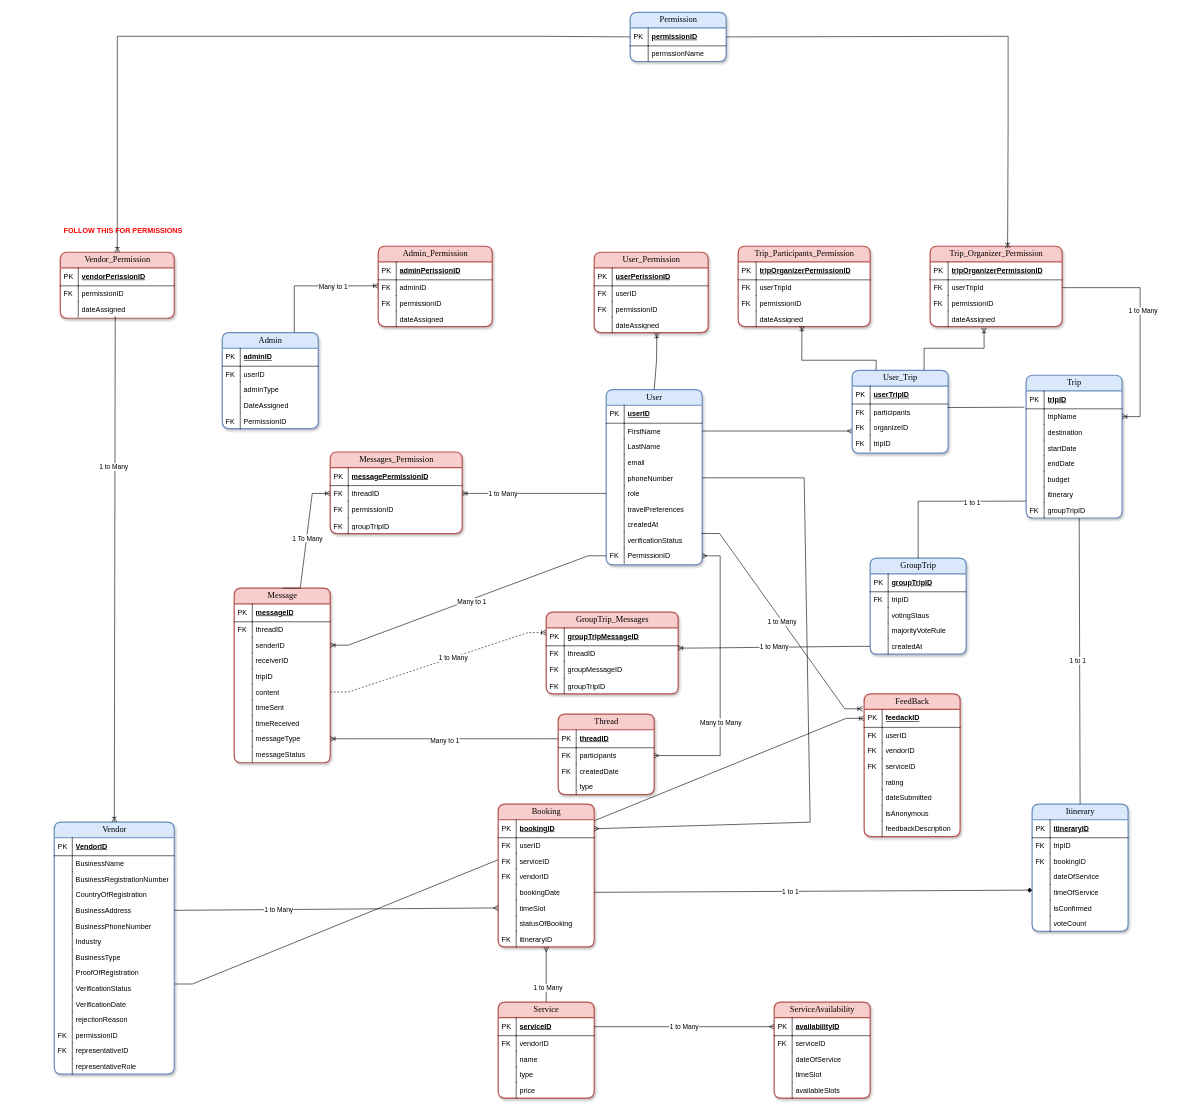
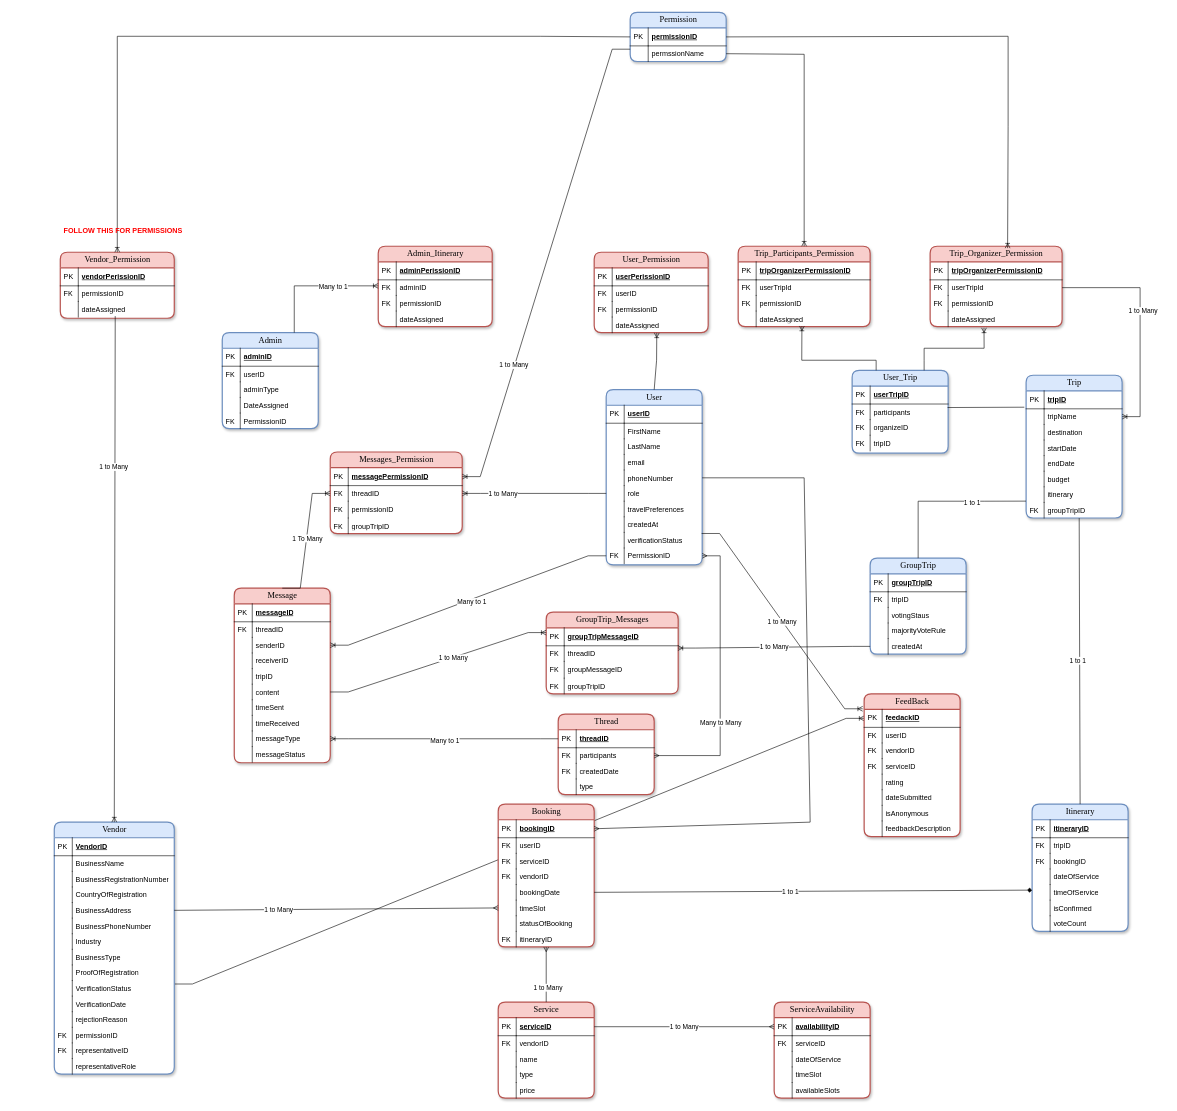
edge "permssionName" -> "Trip_Participants_Permission": added
node "Admin_Permission": label "Admin_Permission" -> "Admin_Itinerary"
edge "Permission" -> "messagePermissionID": added, label "1 to Many"
edge "FirstName" -> "organizeID": removed
edge "content" -> "GroupTrip_Messages": style dashed -> solid
